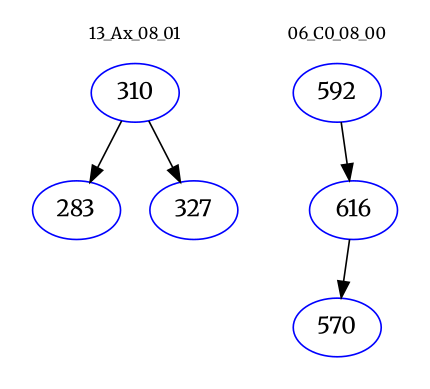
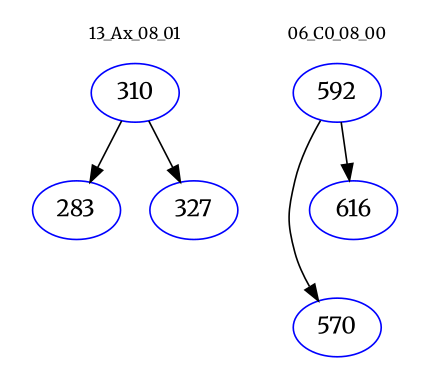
edge "616" -> "570": now "592" -> "570"
